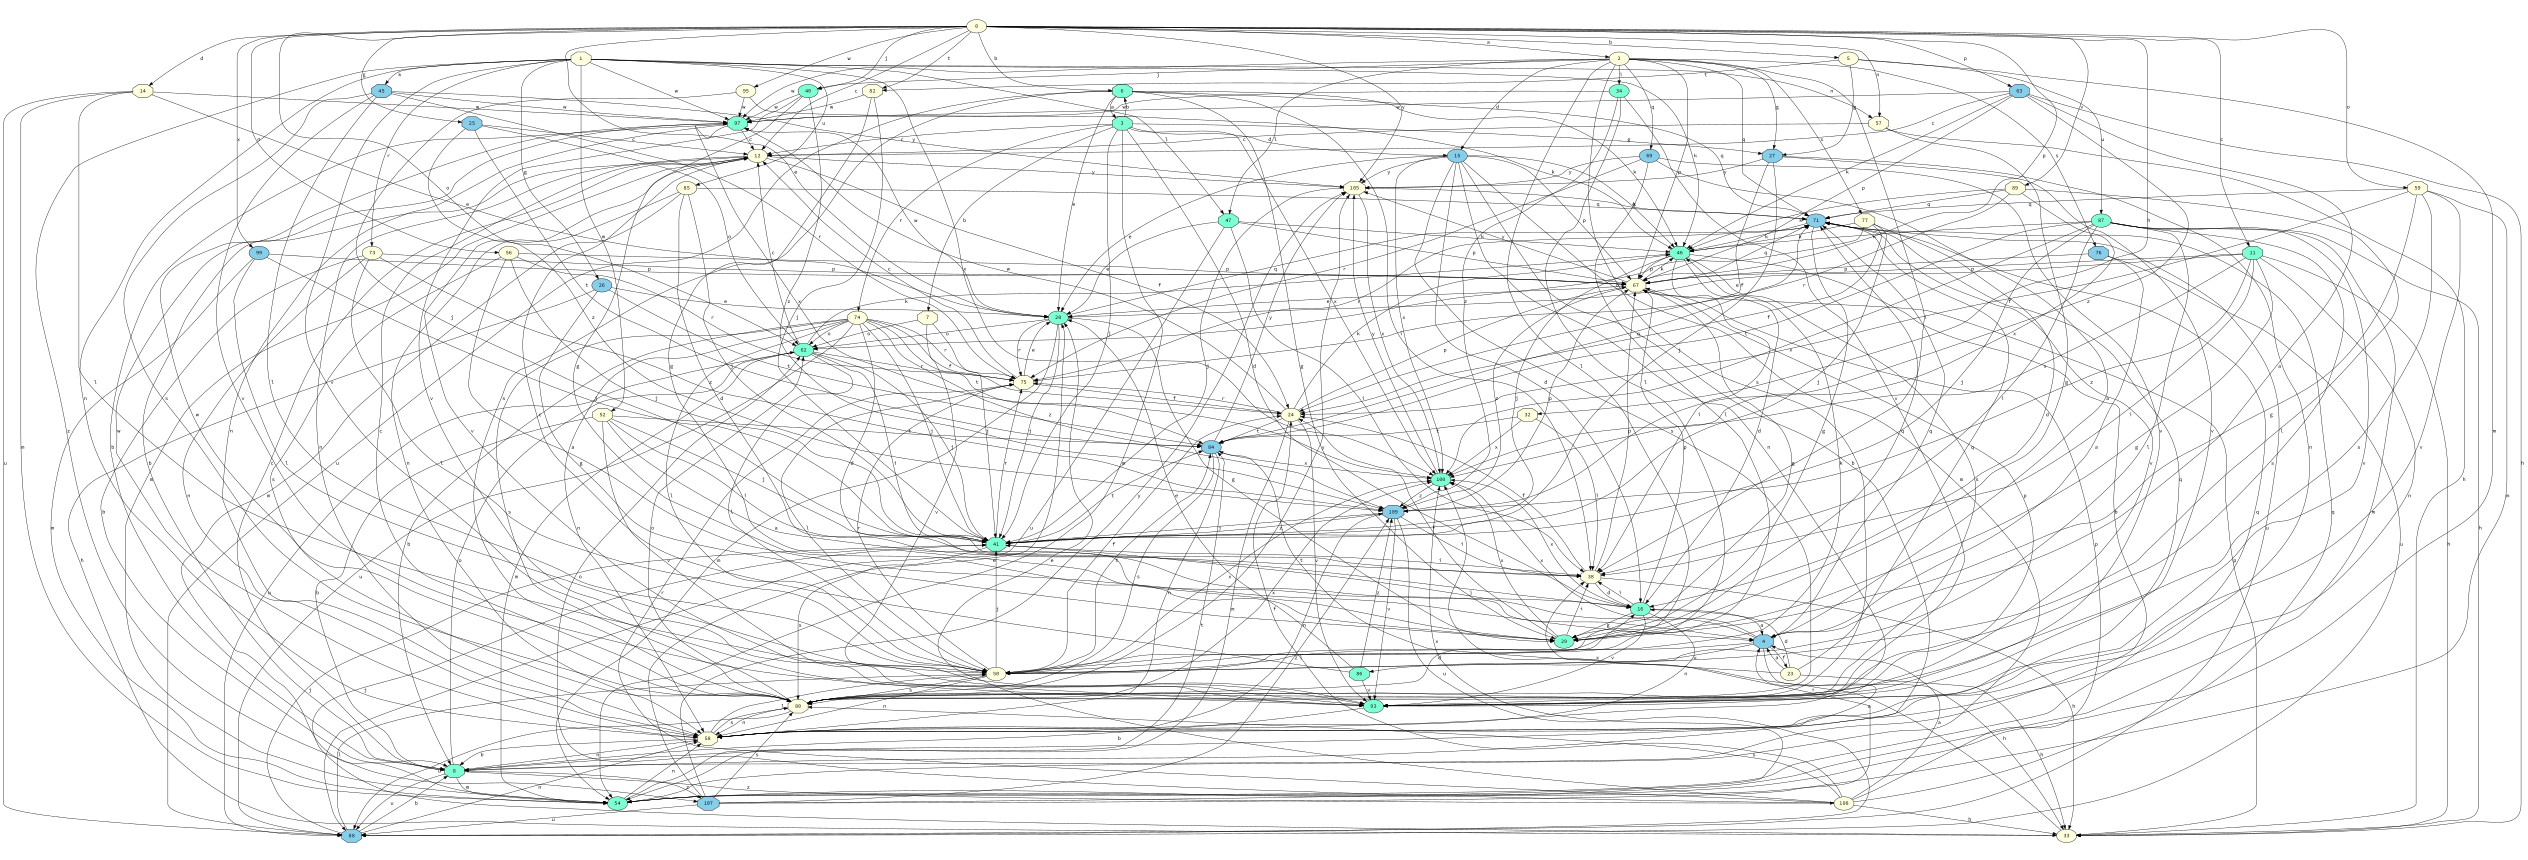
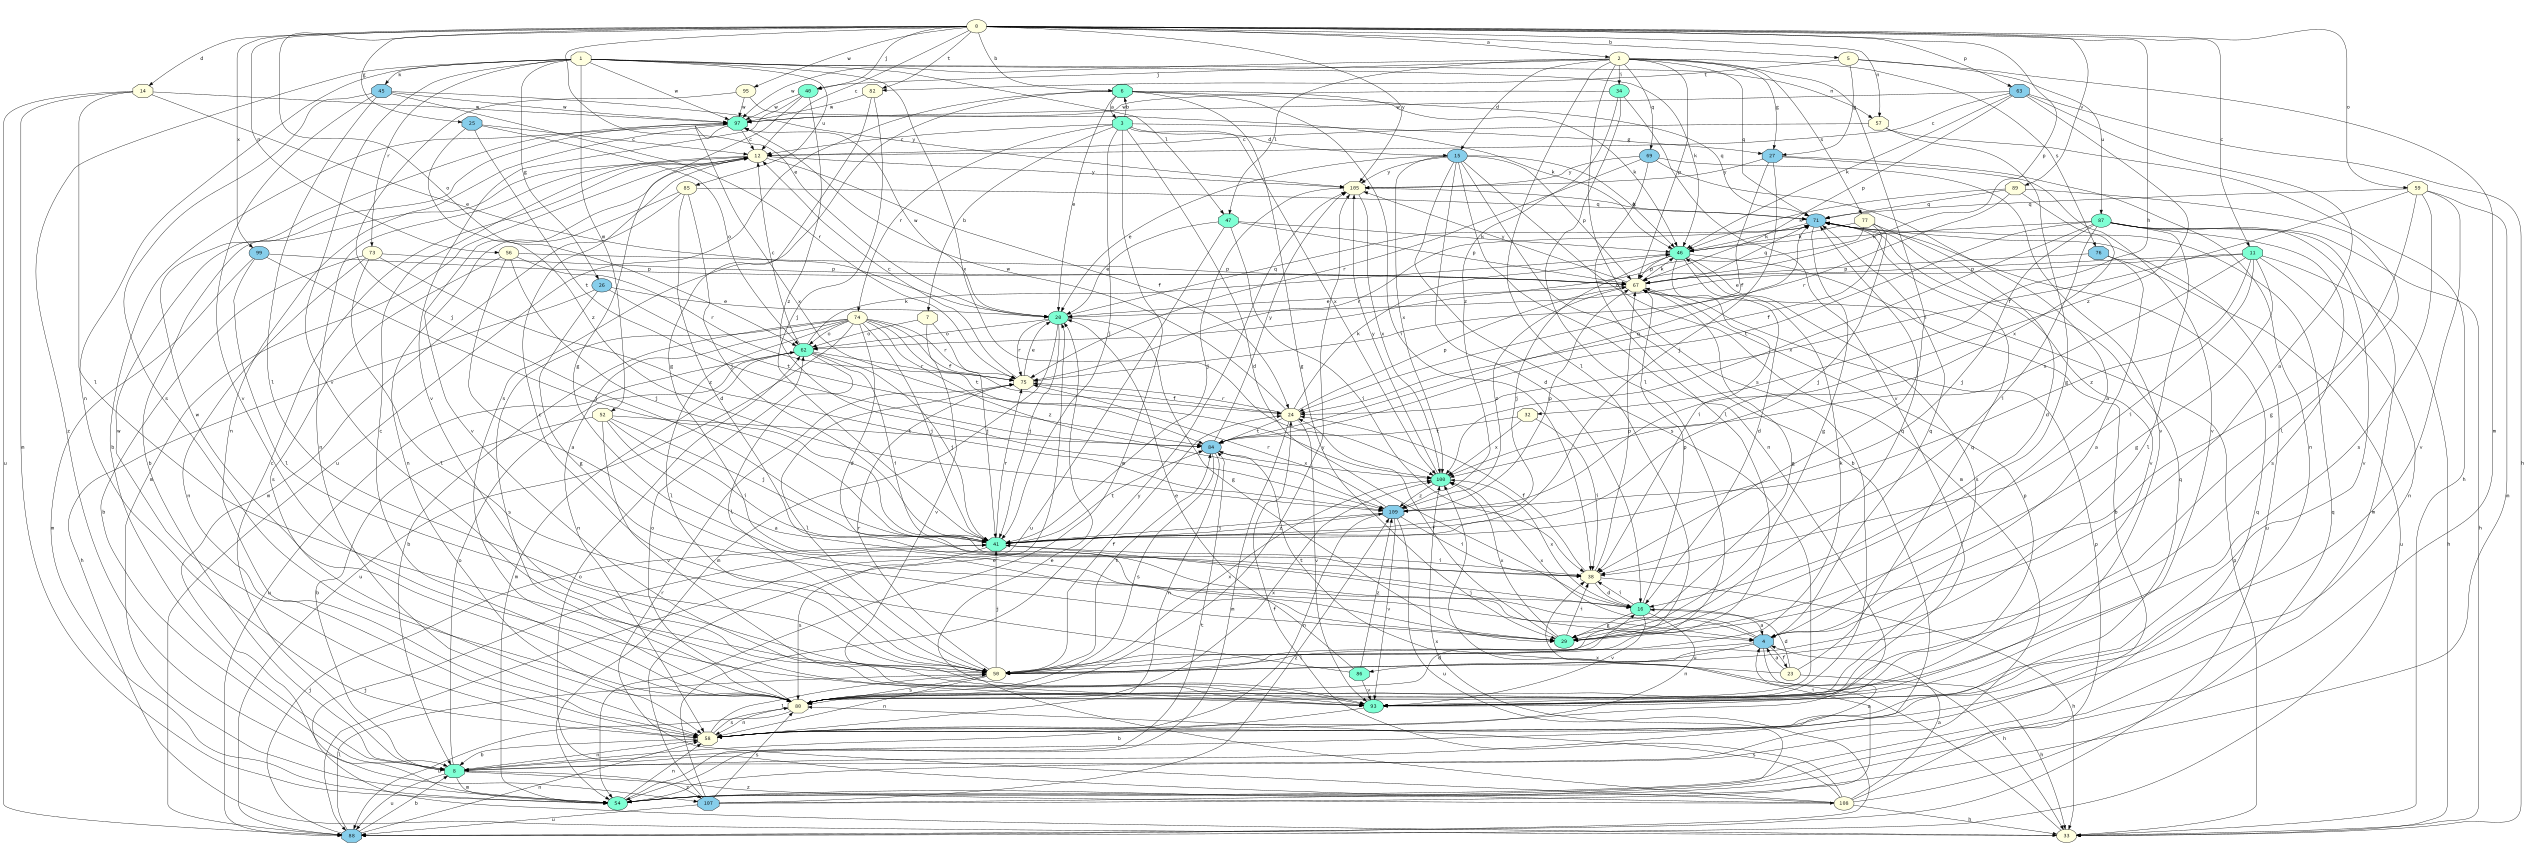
edge "109" -> "75": added, label "r"
